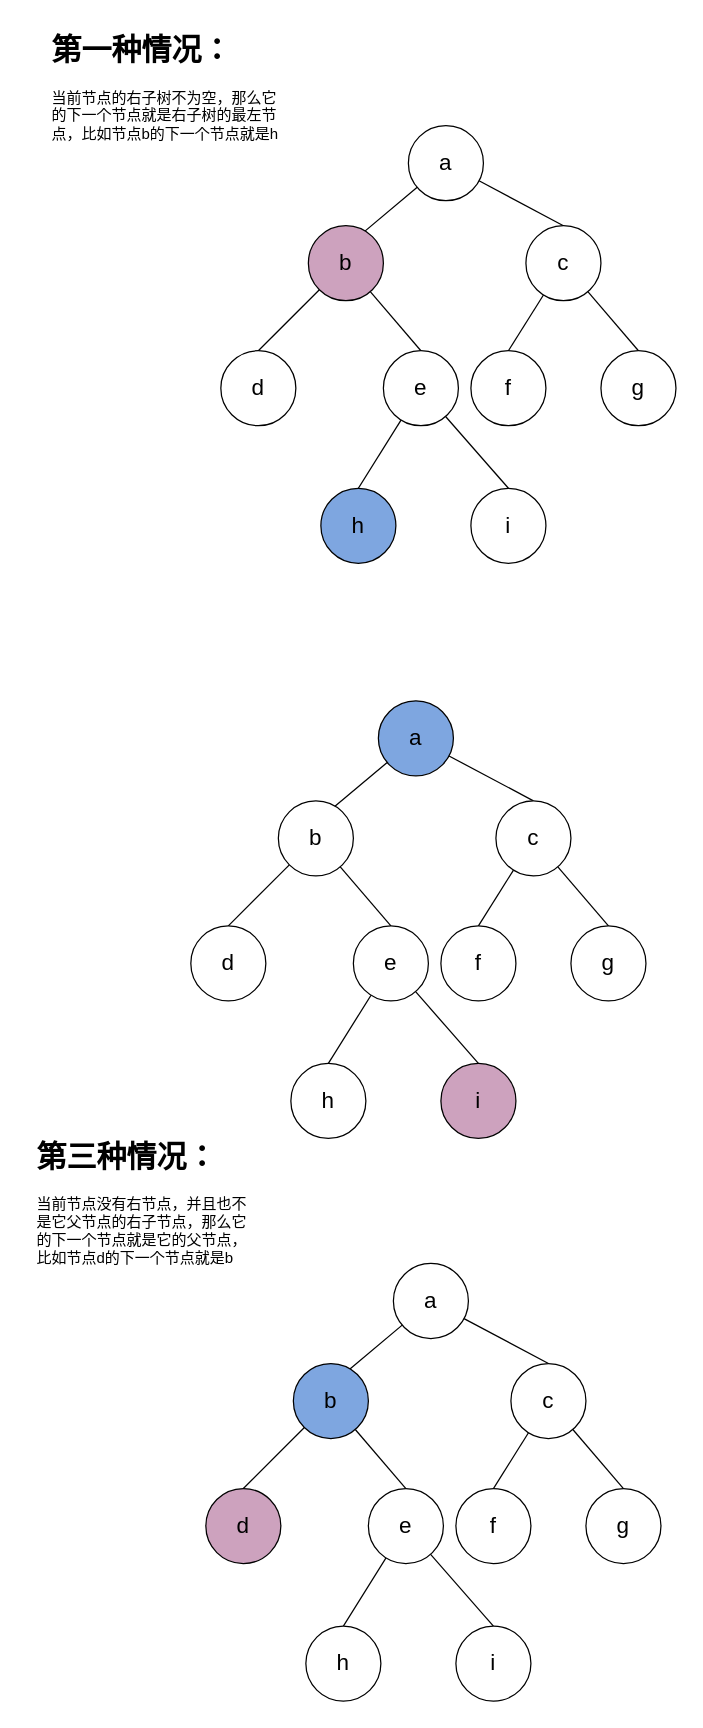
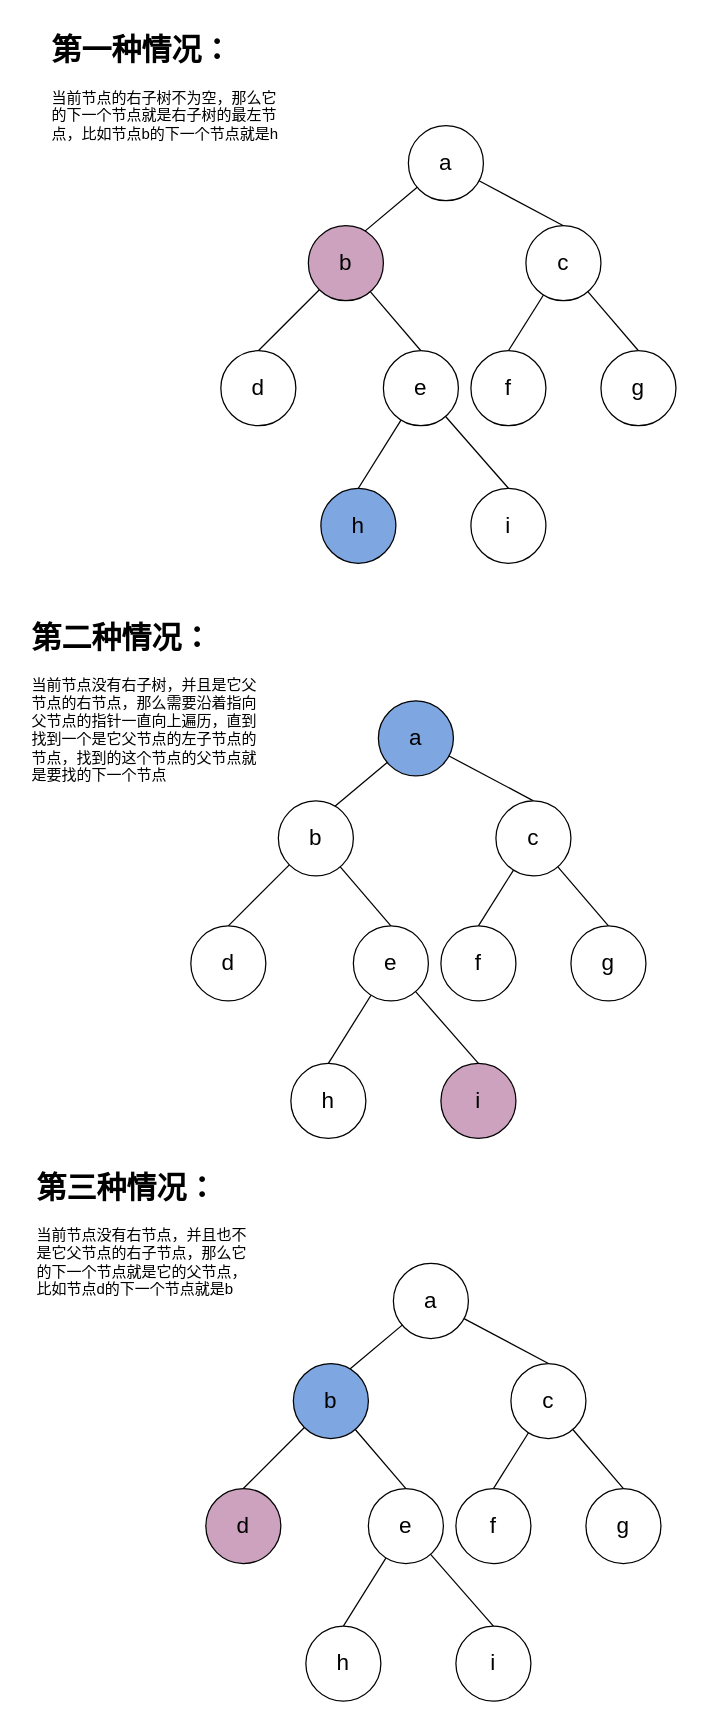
node "第二种情况： 当前节点没有右子树，并且是它父节点的右节点，那么需要沿着指向父节点的指针一直向上遍历，直到找到一个是它父节点的左子节点的节点，找到的这个节点的父节点就是要找的下一个节点": added
node "第三种情况： 当前节点没有右节点，并且也不是它父节点的右子节点，那么它的下一个节点就是它的父节点，比如节点d的下一个节点就是b": moved (144, 1201) -> (144, 1232)
